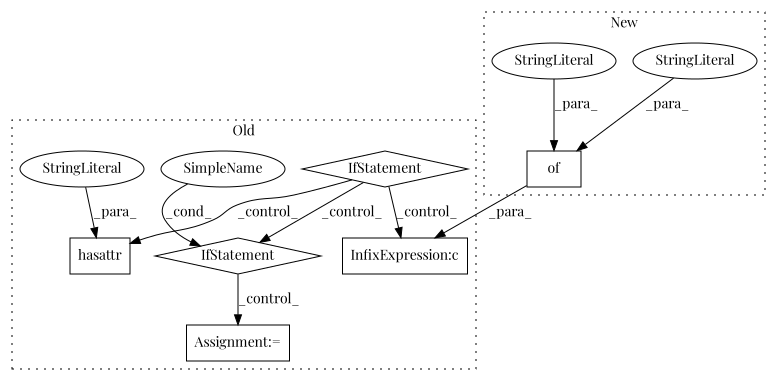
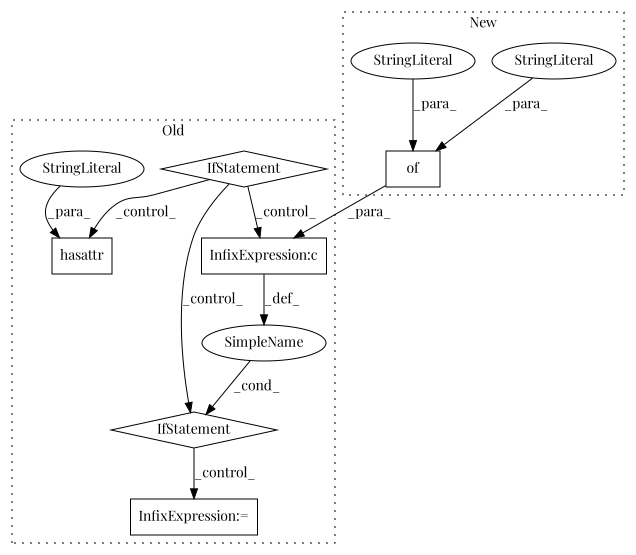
edge "InfixExpression:c" -> "SimpleName": added, label "_def_"
node "Assignment:=": label "Assignment:=" -> "InfixExpression:="
